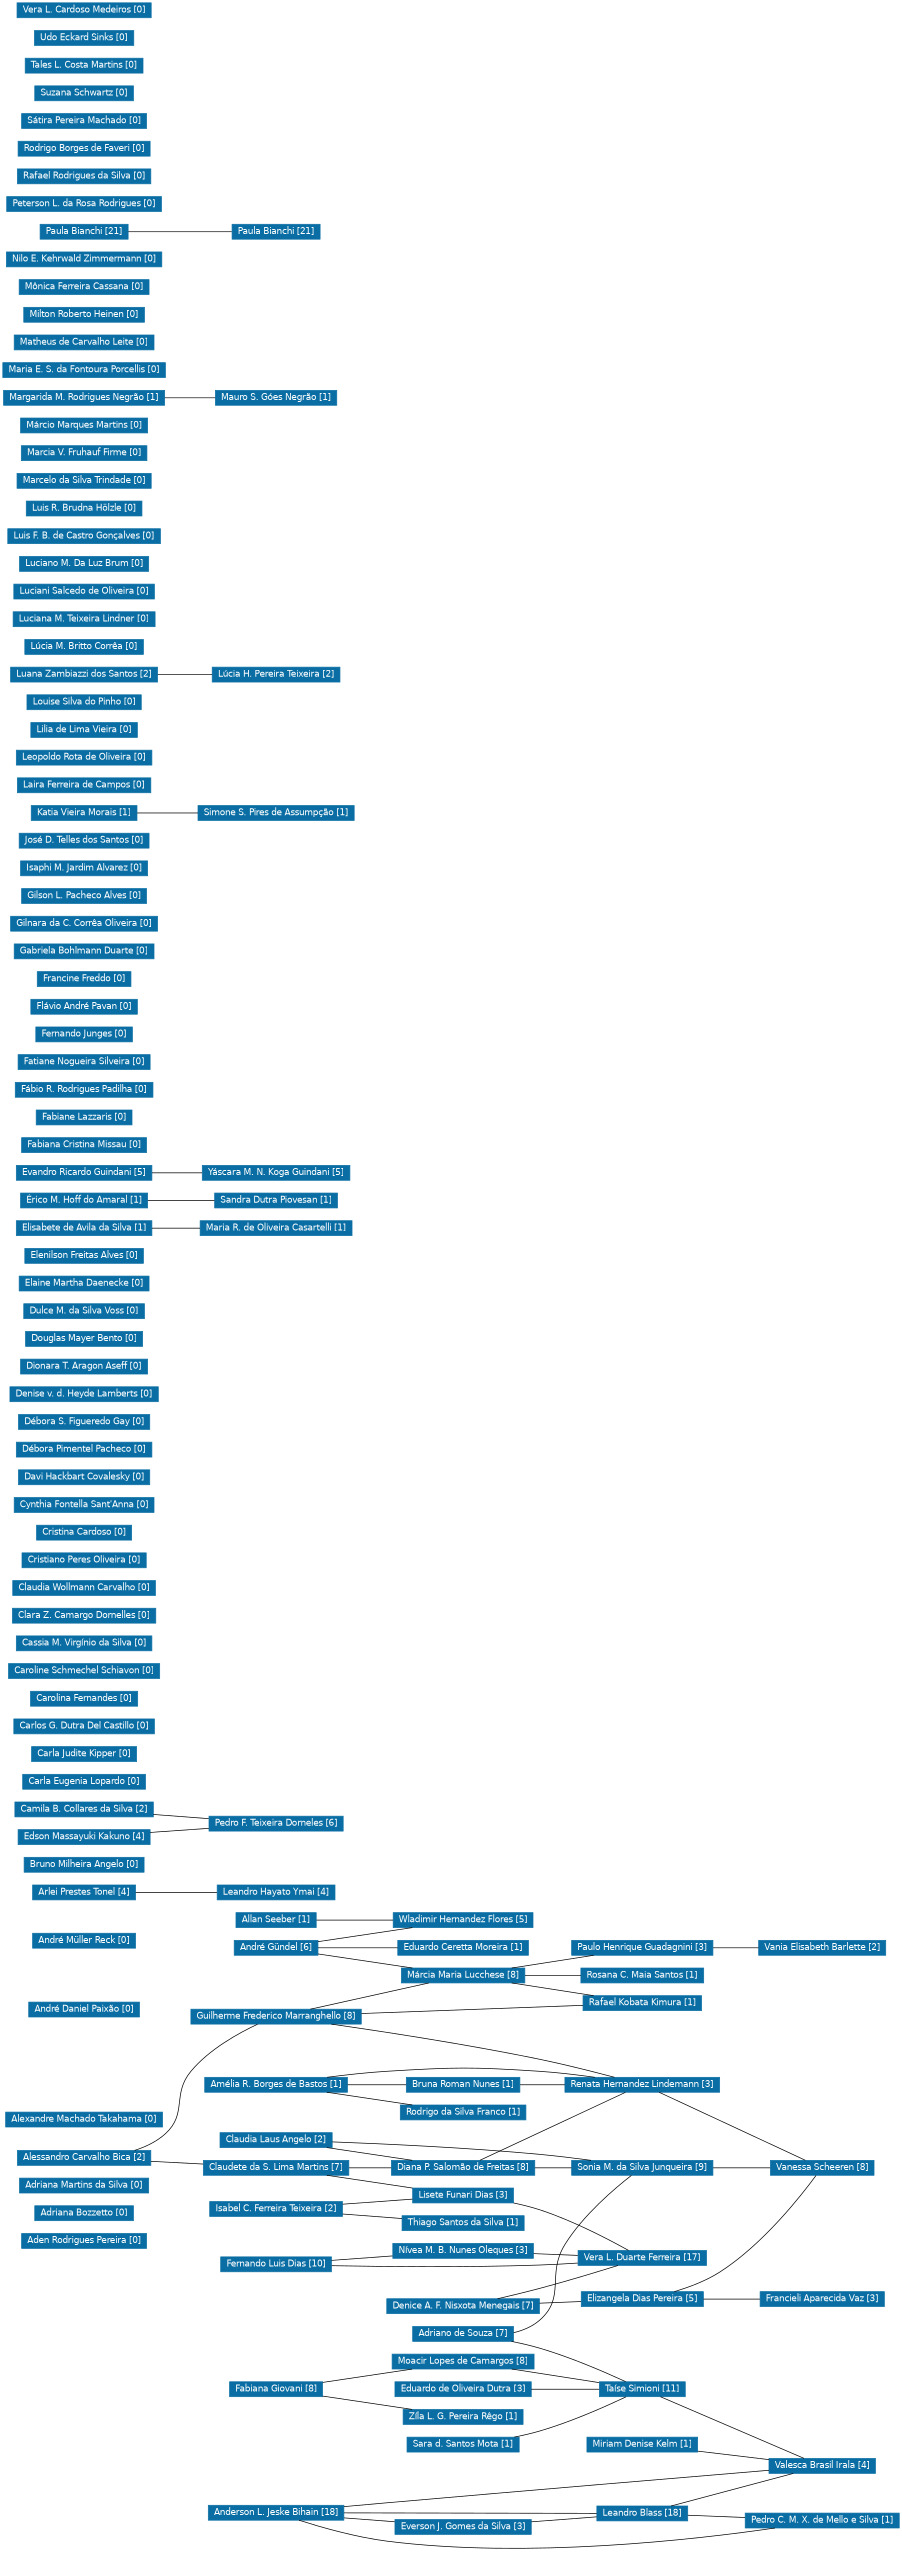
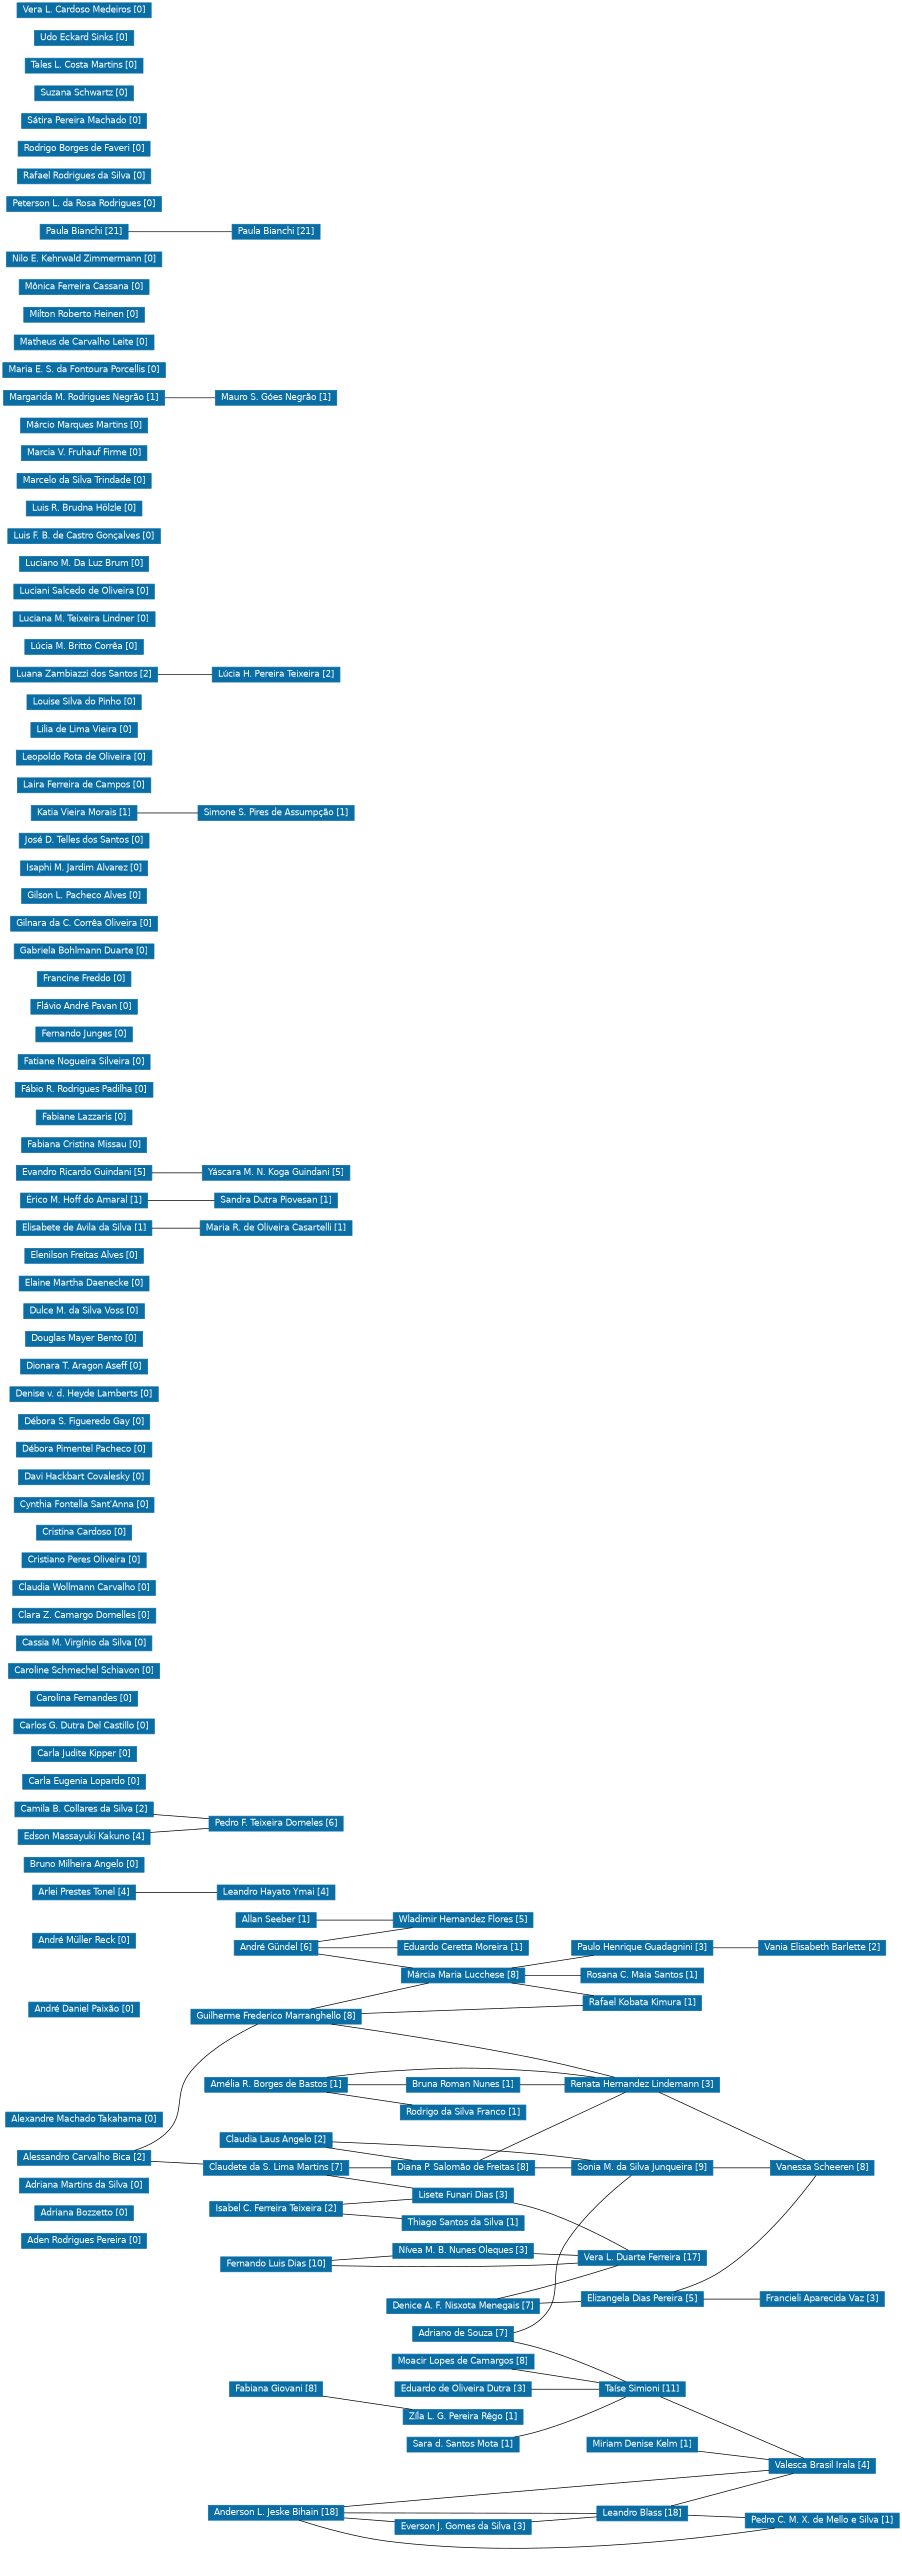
edge "Moacir Lopes de Camargos [8]" -- "Fabiana Giovani [8]": removed
